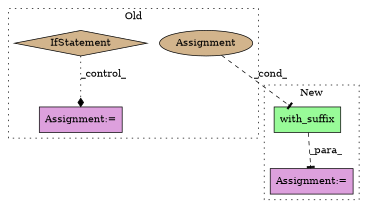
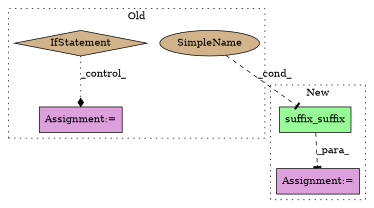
node "Assignment": label "Assignment" -> "SimpleName"
node "with_suffix": label "with_suffix" -> "suffix_suffix"
